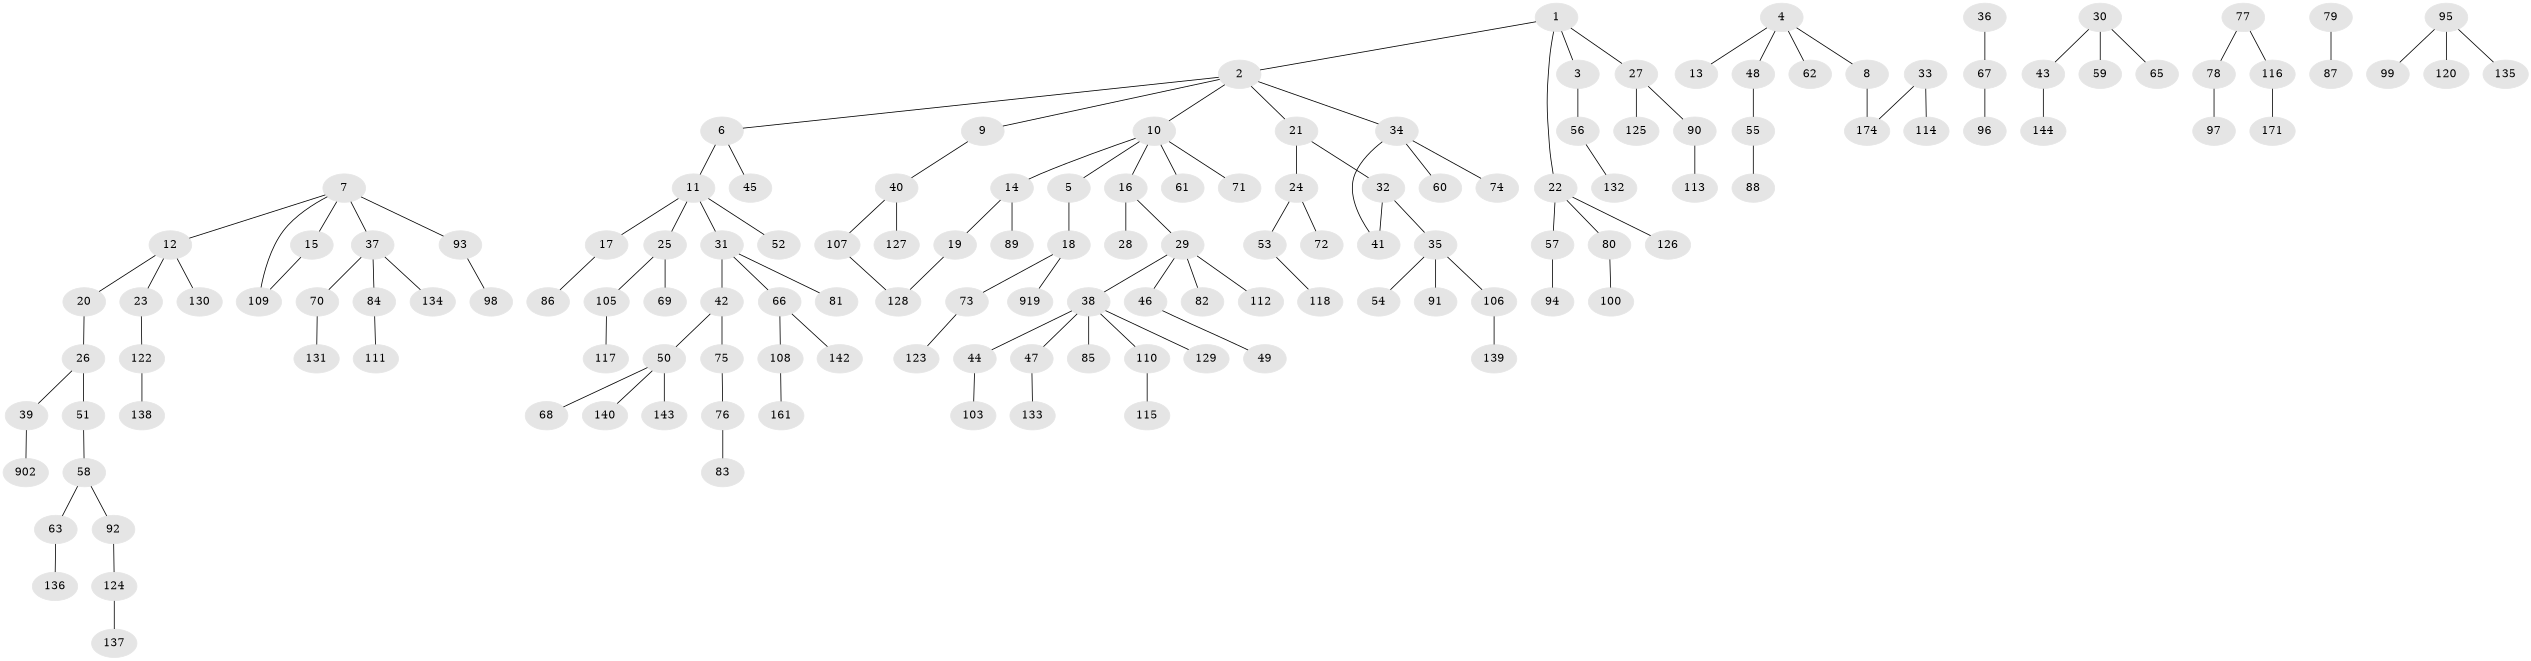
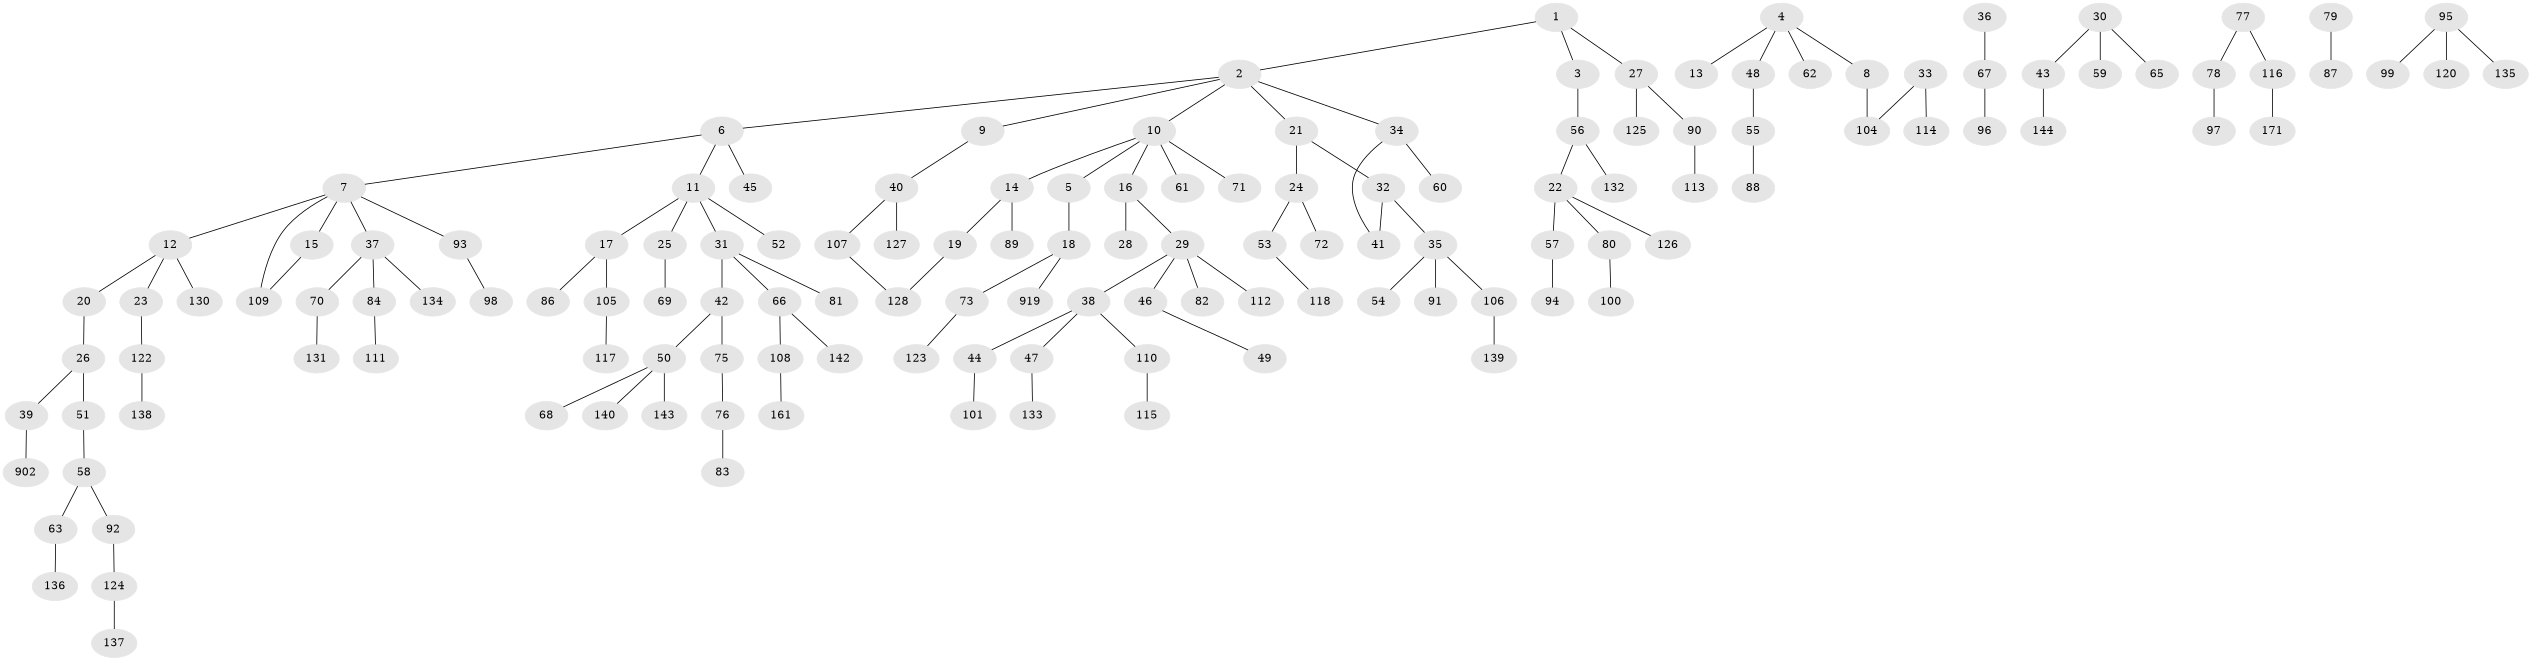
edge "1" -- "22": now "56" -- "22"
node "174": label "174" -> "104"
edge "6" -- "7": added
node "74": removed
edge "25" -- "105": now "17" -- "105"
node "85": removed
node "129": removed
node "103": label "103" -> "101"
